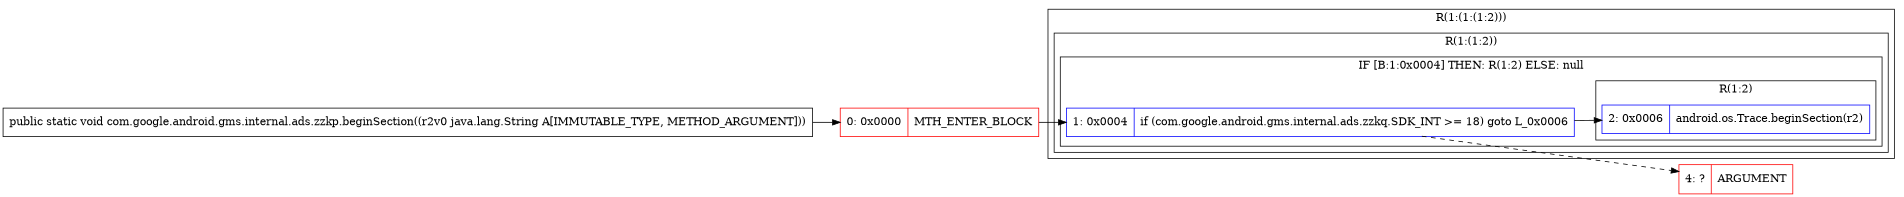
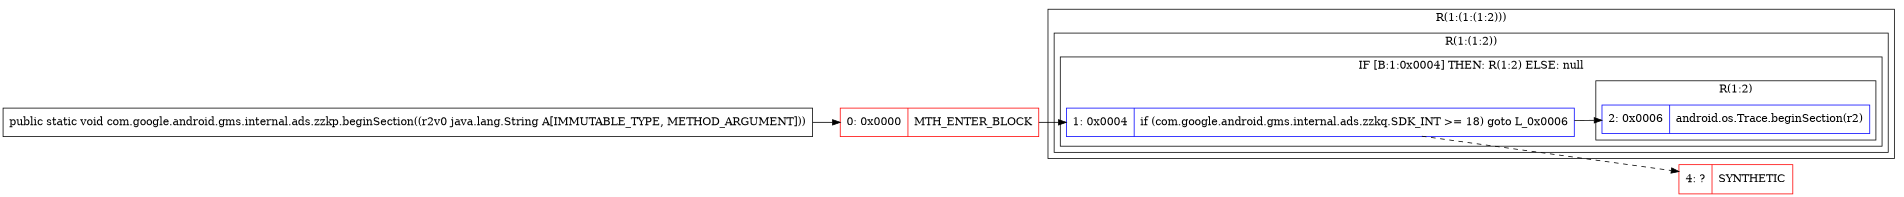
node "4: ?": text "ARGUMENT" -> "SYNTHETIC"
